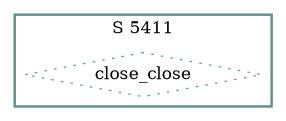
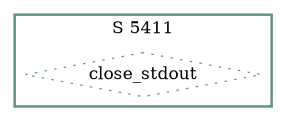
node "close_close": label "close_close" -> "close_stdout"
